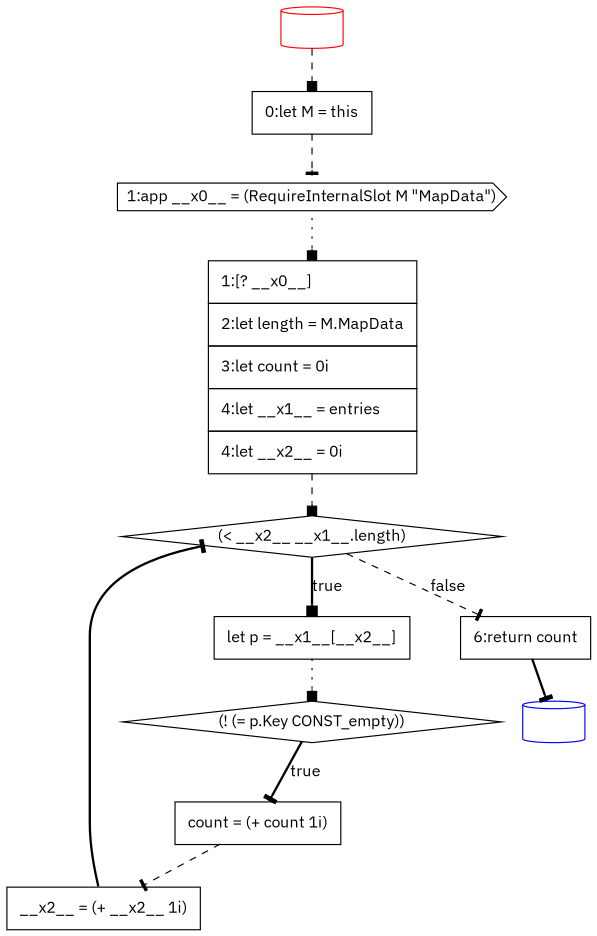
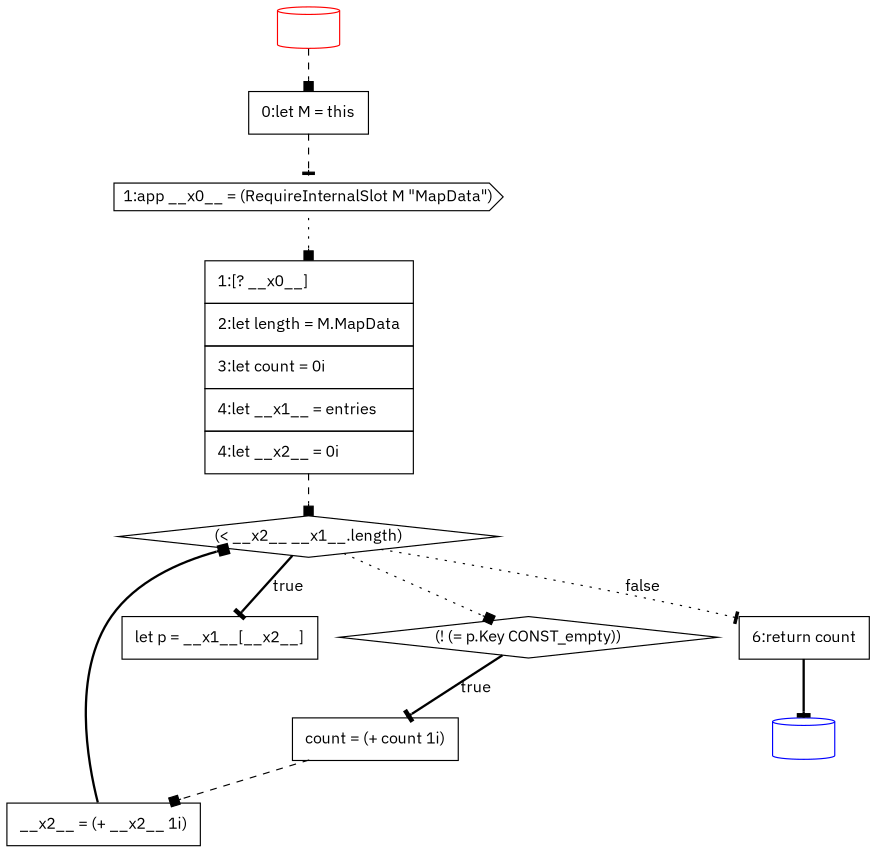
edge "(< __x2__ __x1__.length)" -> "let p = __x1__[__x2__]": arrowhead box -> tee
edge "(< __x2__ __x1__.length)" -> "6:return count": style dashed -> dotted
edge "let p = __x1__[__x2__]" -> "(! (= p.Key CONST_empty))": now "(< __x2__ __x1__.length)" -> "(! (= p.Key CONST_empty))"
edge "__x2__ = (+ __x2__ 1i)" -> "(< __x2__ __x1__.length)": arrowhead tee -> box
edge "count = (+ count 1i)" -> "__x2__ = (+ __x2__ 1i)": arrowhead tee -> box
